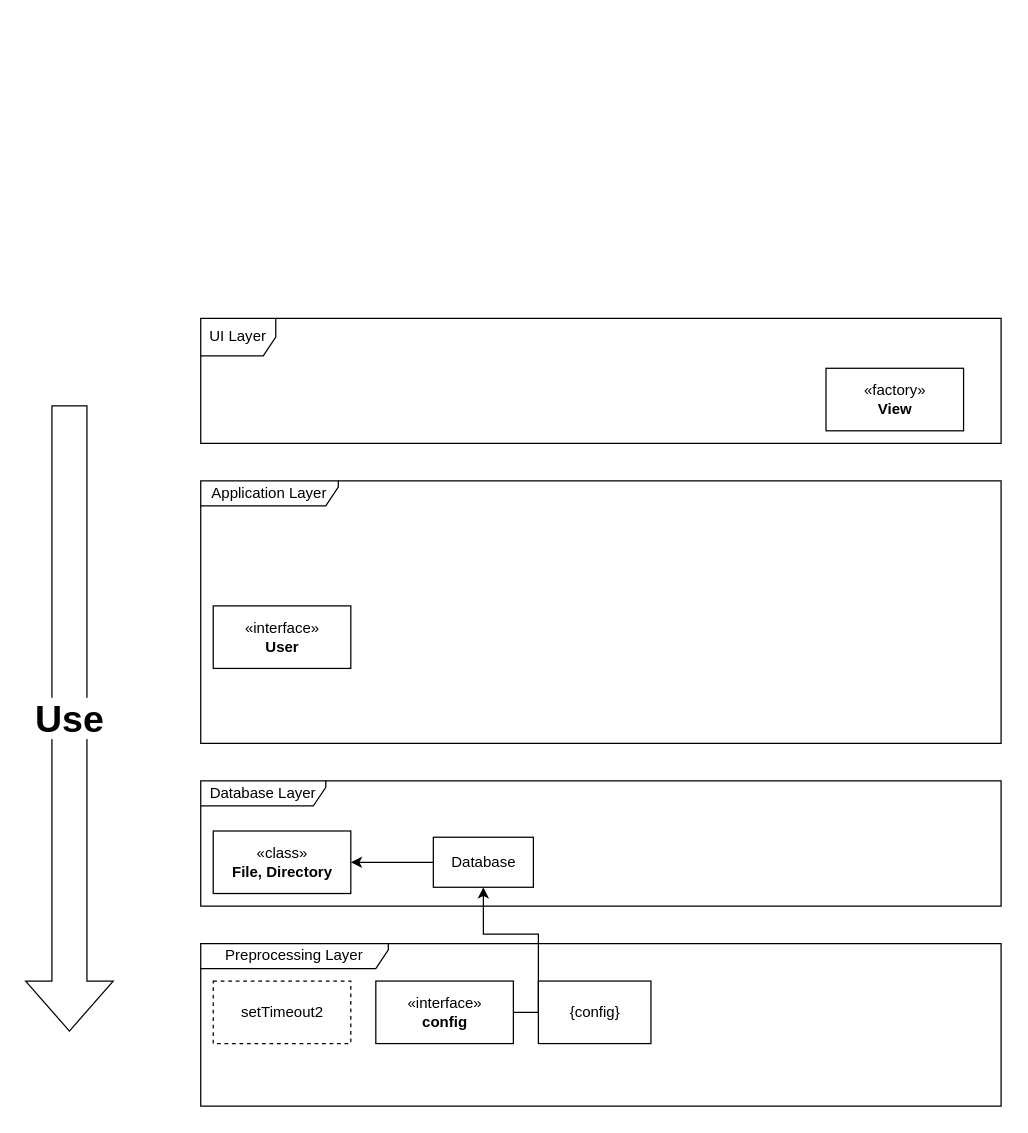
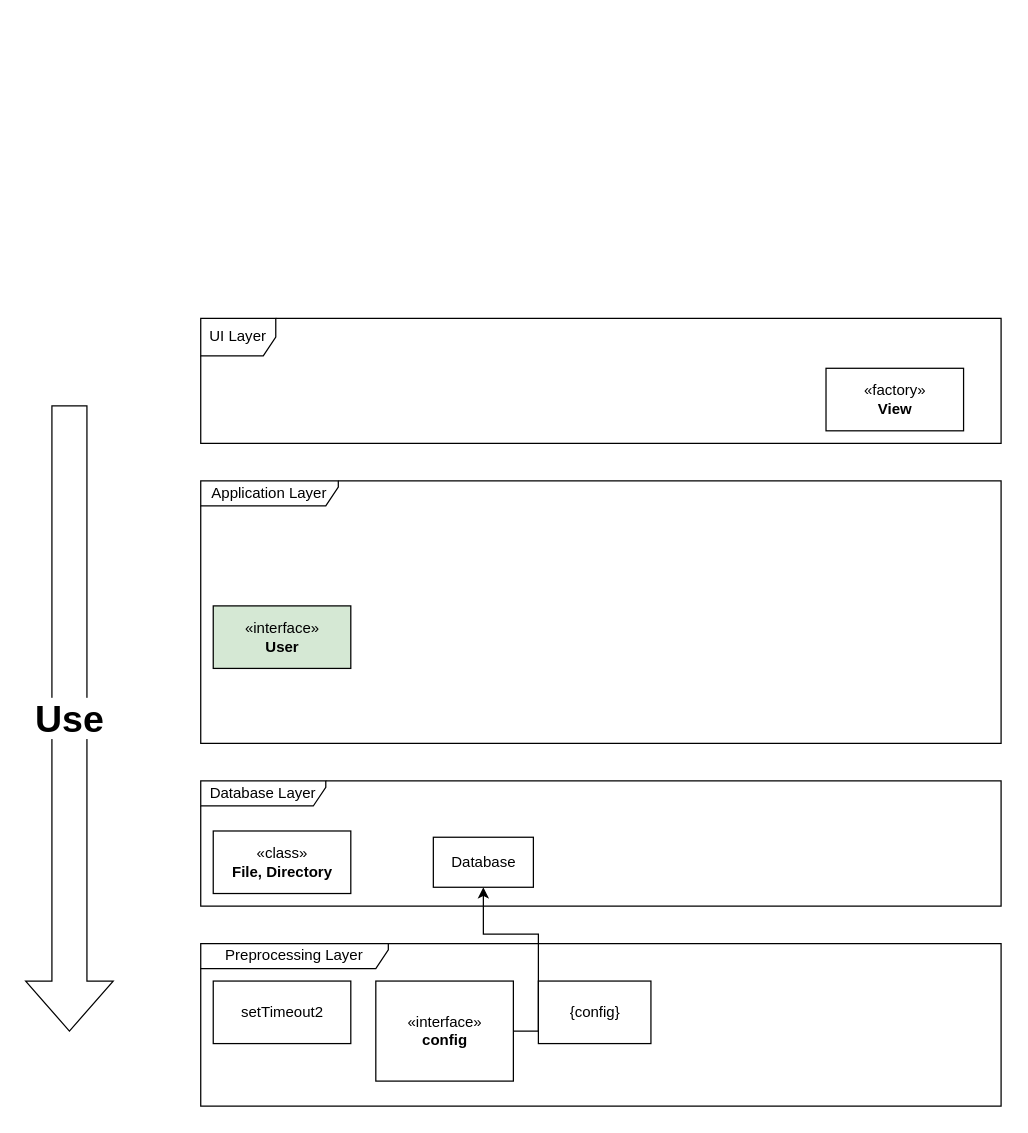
node "«interface» User": fillcolor #ffffff -> #d5e8d4
edge "Database" -> "«class» File, Directory": removed
node "setTimeout2": style dashed -> solid
node "«interface» config": size 138x63 -> 138x100
